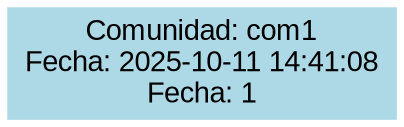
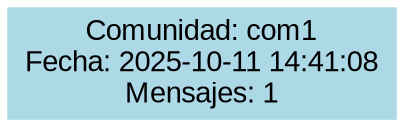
node "Comunidad: com1 Fecha: 2025-10-11 14:41:08 Fecha: 1": label "Comunidad: com1 Fecha: 2025-10-11 14:41:08 Fecha: 1" -> "Comunidad: com1 Fecha: 2025-10-11 14:41:08 Mensajes: 1"
